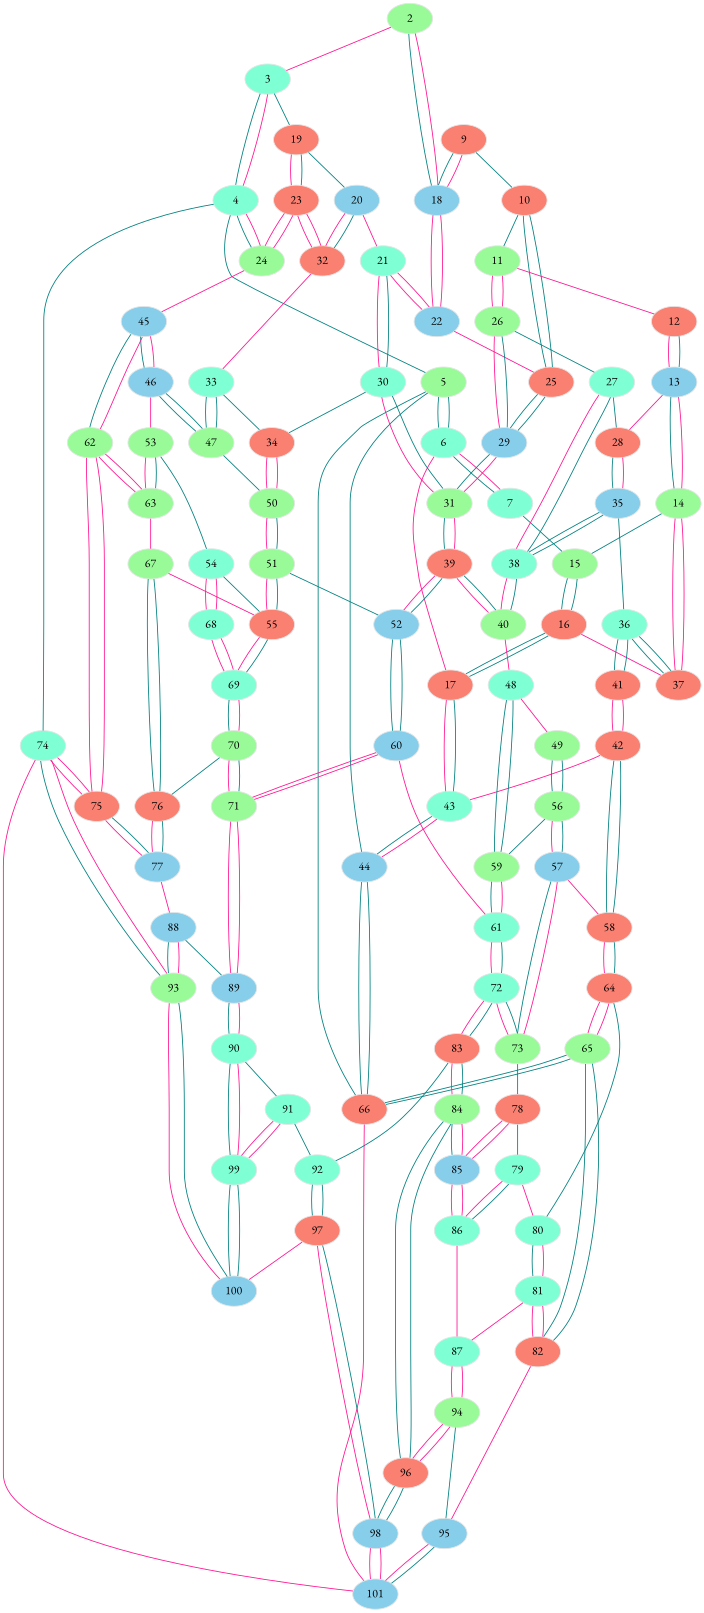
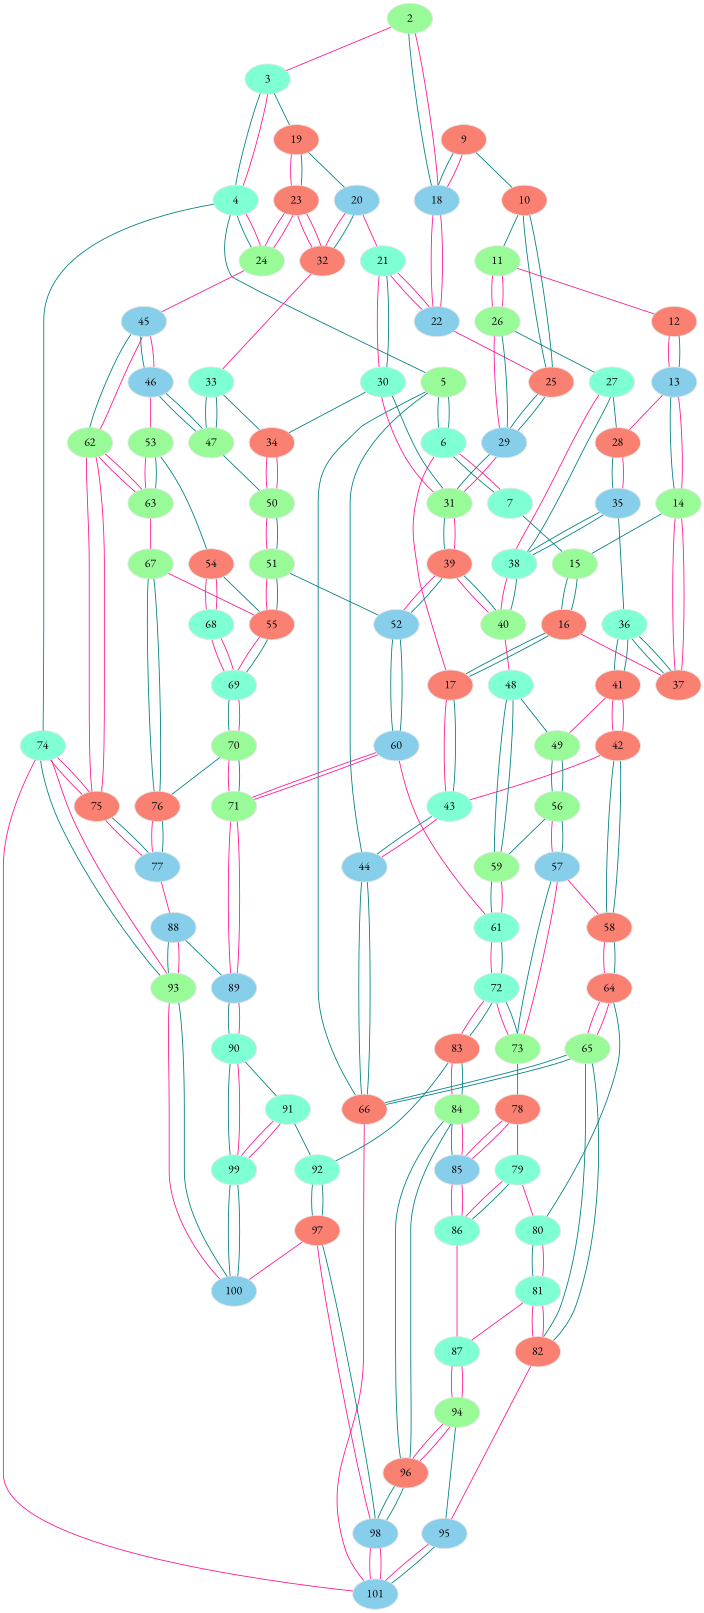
node "54": fillcolor aquamarine -> salmon
edge "48" -- "49": color deeppink -> teal
edge "41" -- "49": added
